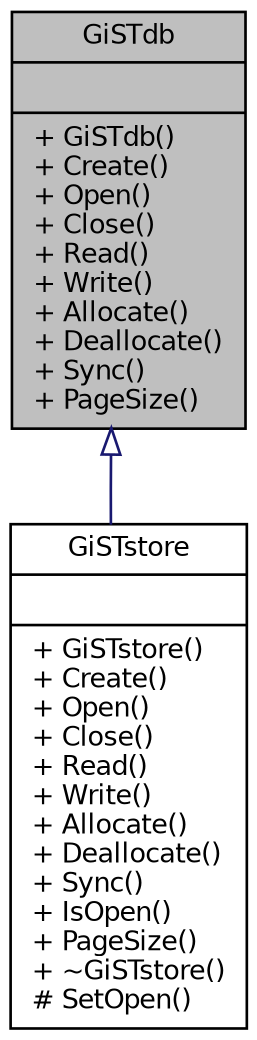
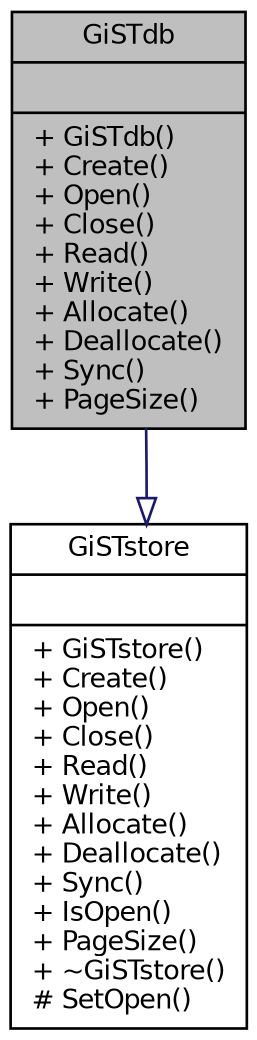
edge "GiSTstore" -> "GiSTdb": reversed
